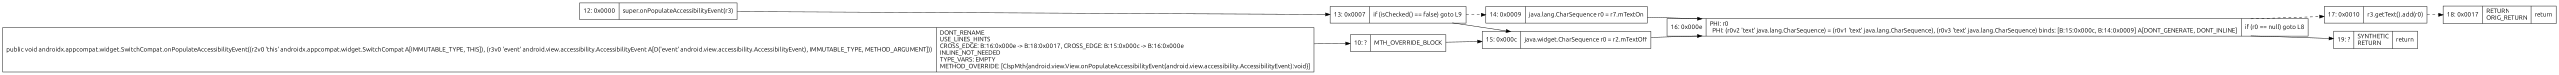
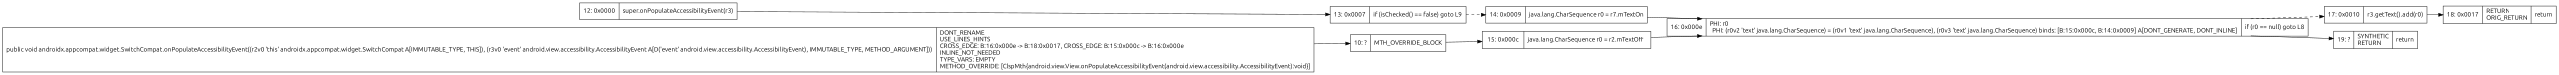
edge "17: 0x0010" -> "18: 0x0017": style dashed -> solid
edge "13: 0x0007" -> "15: 0x000c": removed
node "15: 0x000c": text "java.widget.CharSequence r0 = r2.mTextOff" -> "java.lang.CharSequence r0 = r2.mTextOff"
